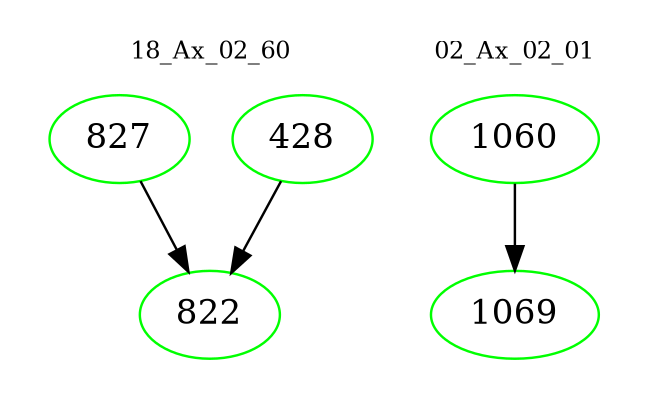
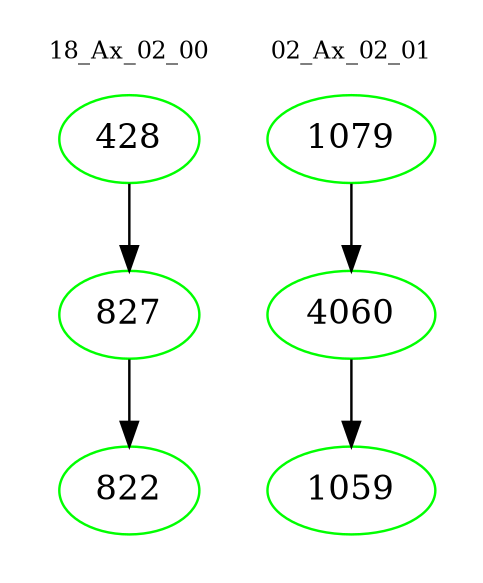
cluster "18_Ax_02_60": label "18_Ax_02_60" -> "18_Ax_02_00"
node "1079": added
node "1060": label "1060" -> "4060"
edge "428" -> "822": now "428" -> "827"
node "1069": label "1069" -> "1059"
